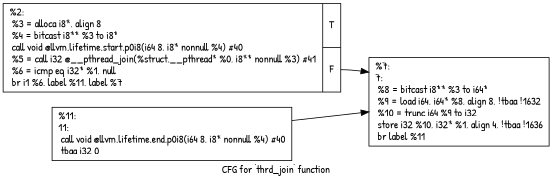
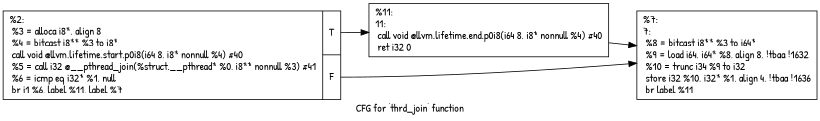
edge "%2:" -> "%11:": added
node "%7:": text "%10 = trunc i64 %9 to i32" -> "%10 = trunc i34 %9 to i32"
node "%11:": text "tbaa i32 0" -> "ret i32 0"
